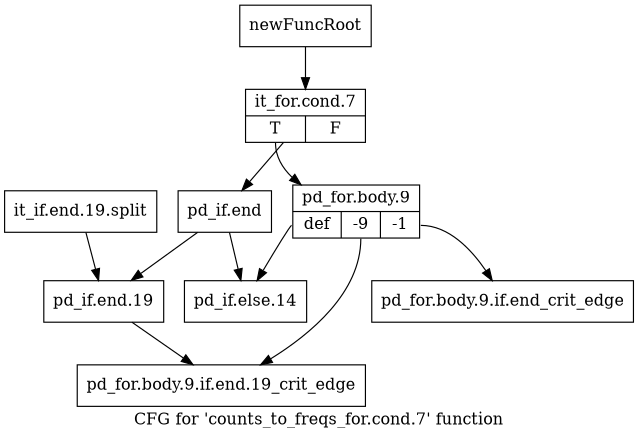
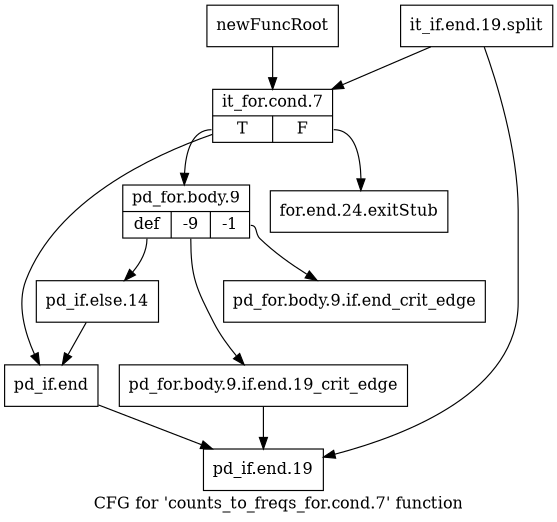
edge "it_if.end.19.split" -> "it_for.cond.7": added
node "for.end.24.exitStub": added
edge "pd_if.end" -> "pd_if.else.14": reversed
edge "pd_if.end.19" -> "pd_for.body.9.if.end.19_crit_edge": reversed
